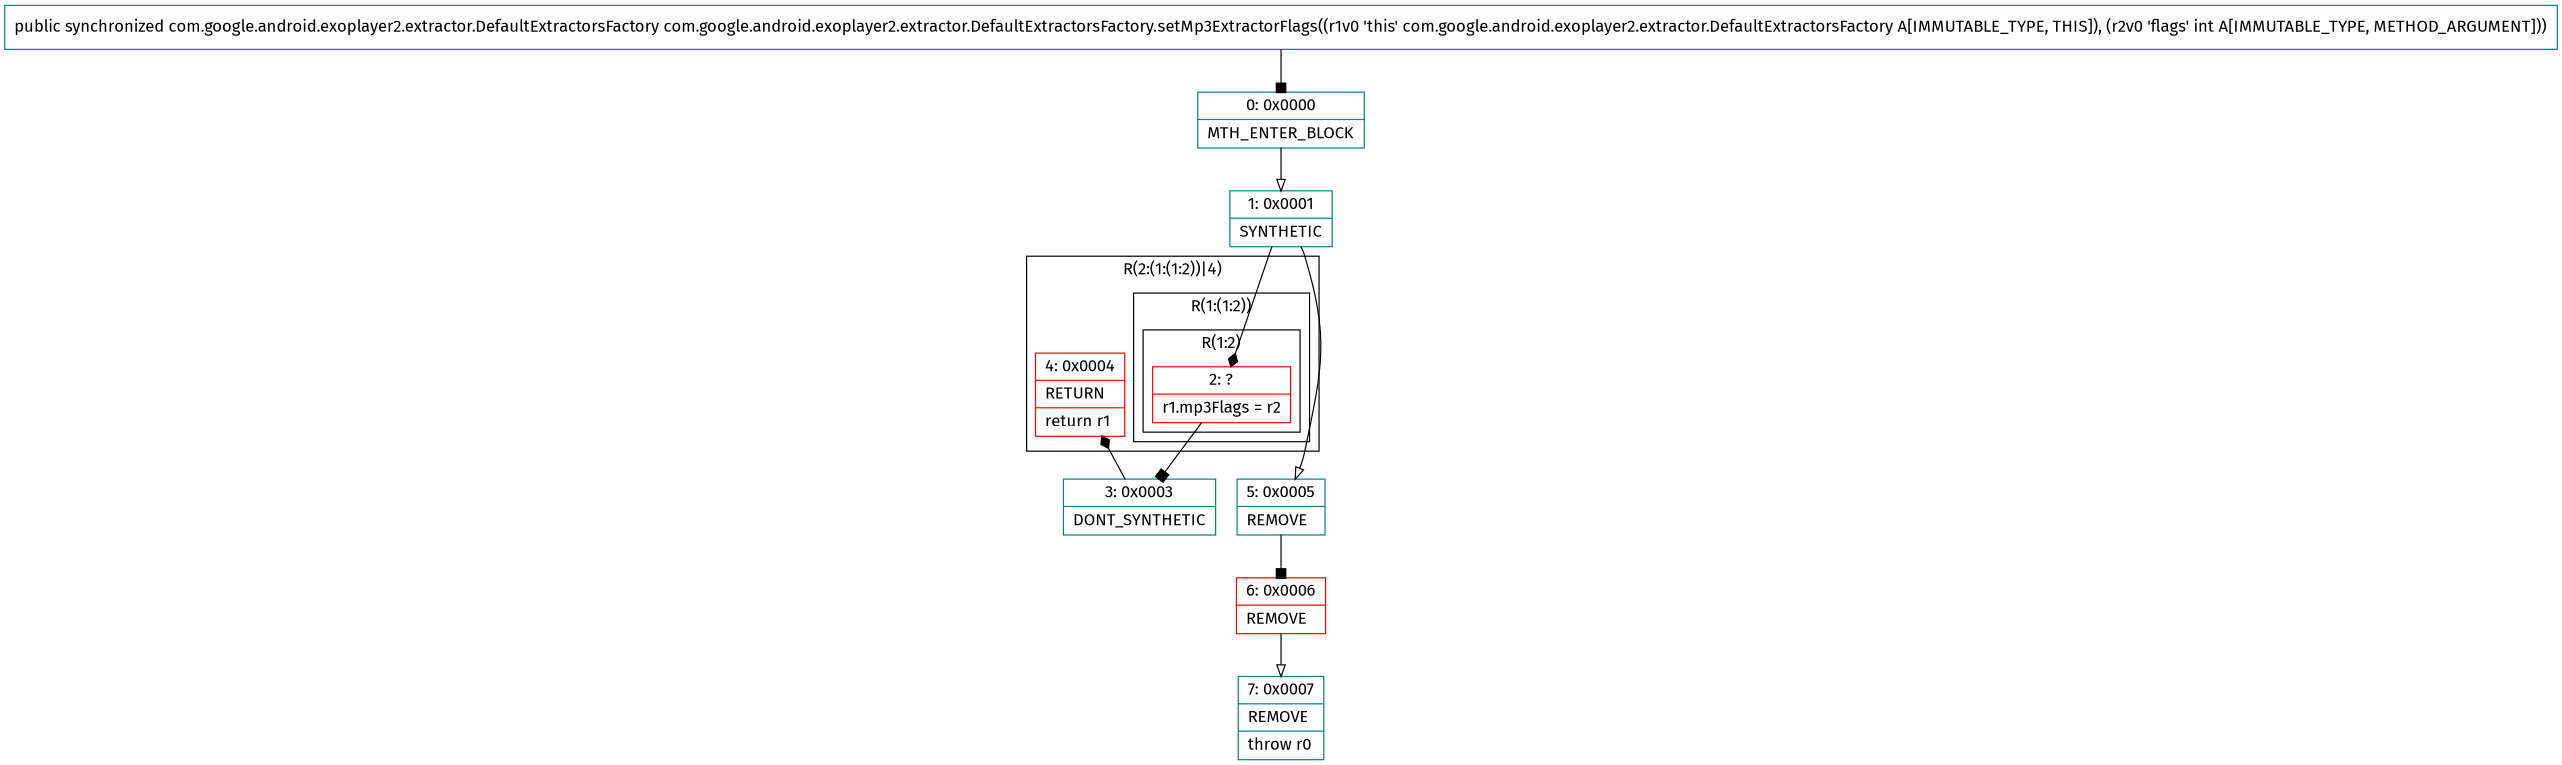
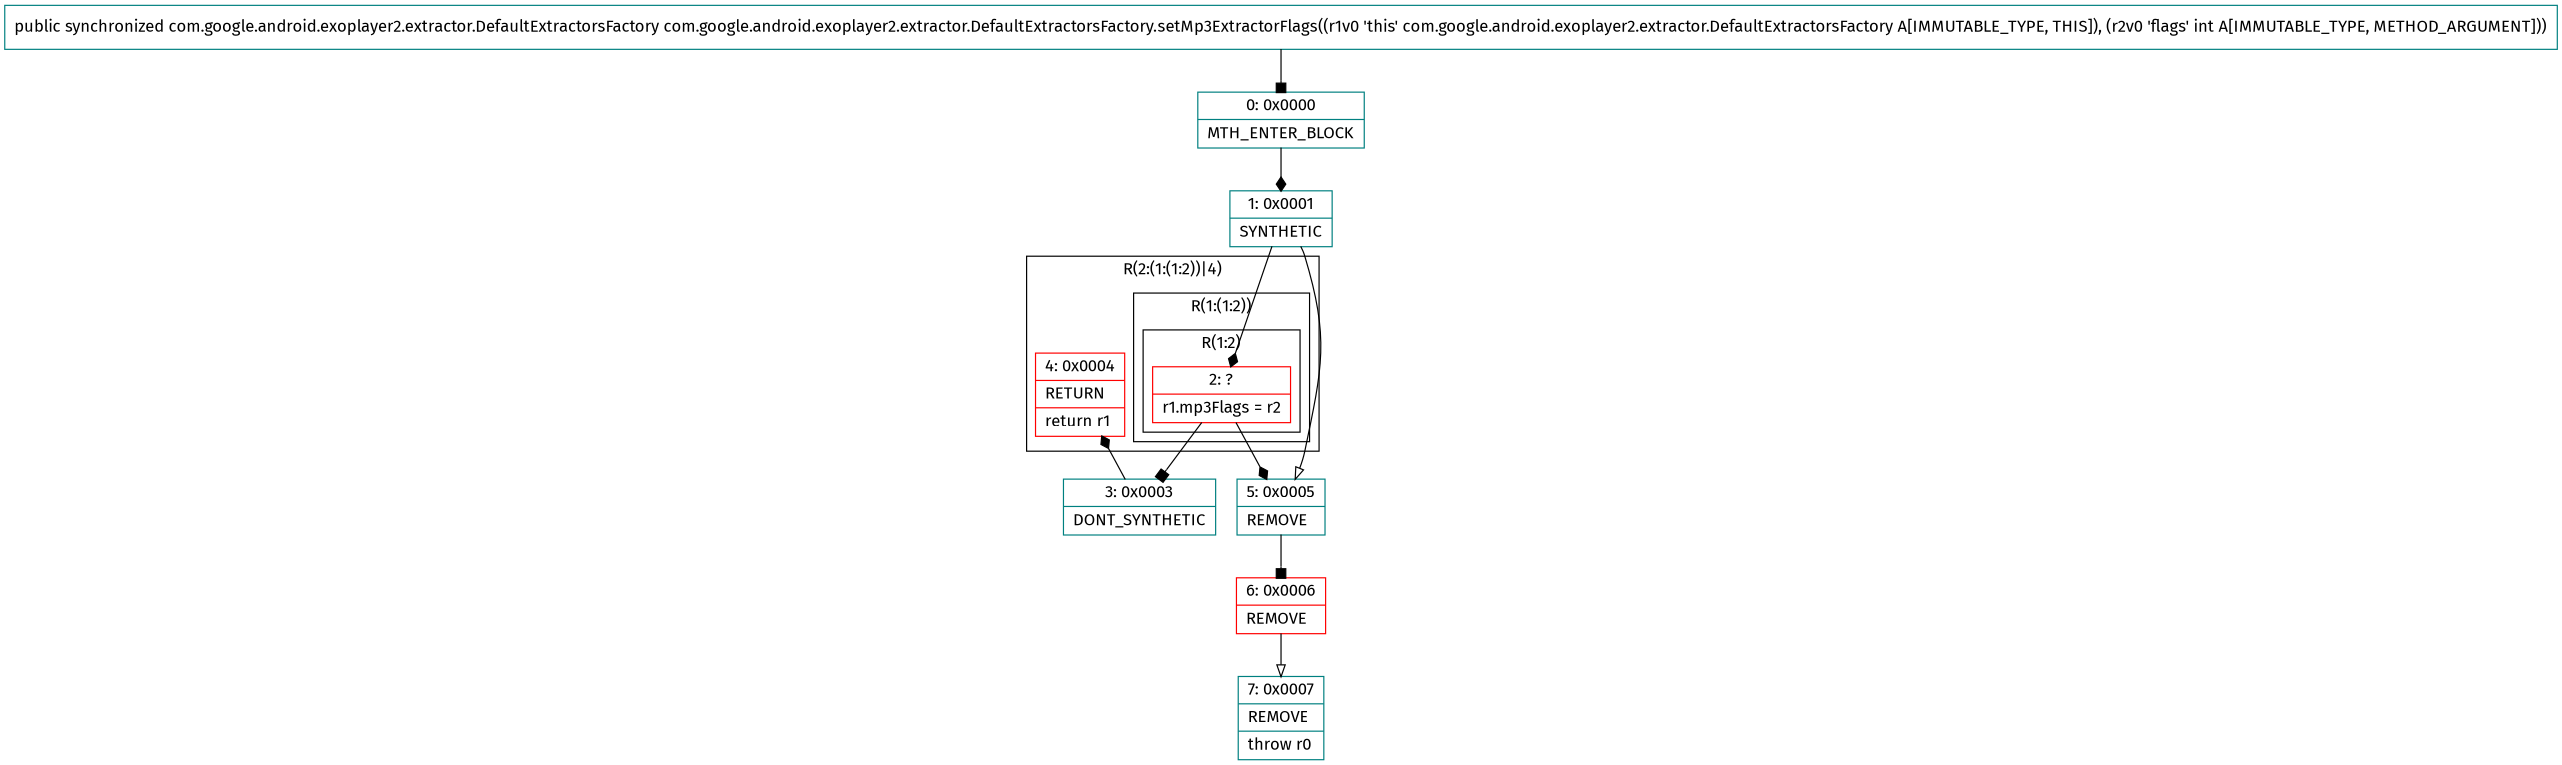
edge "0: 0x0000" -> "1: 0x0001": arrowhead onormal -> diamond
edge "2: ?" -> "5: 0x0005": added
